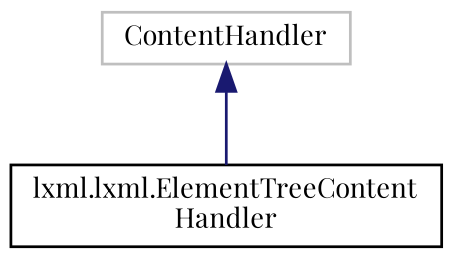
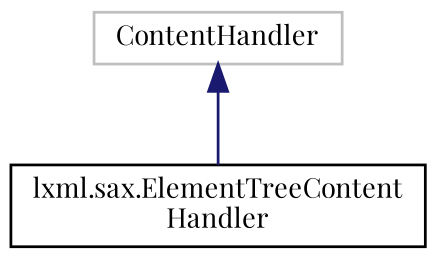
node "lxml.lxml.ElementTreeContent Handler": label "lxml.lxml.ElementTreeContent Handler" -> "lxml.sax.ElementTreeContent Handler"
